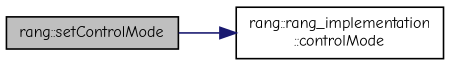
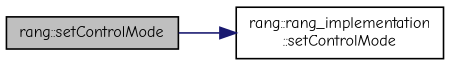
node "rang::rang_implementation ::controlMode": label "rang::rang_implementation ::controlMode" -> "rang::rang_implementation ::setControlMode"
